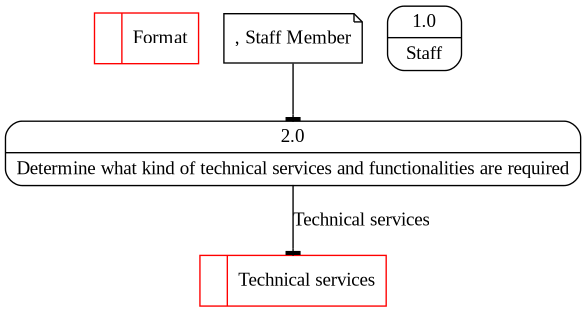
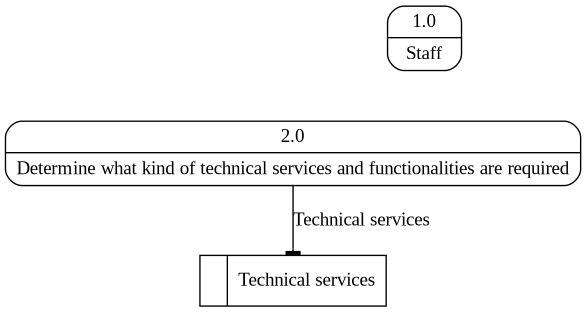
node "Format": removed
node ", Staff Member": removed
node "Technical services": color red -> black
